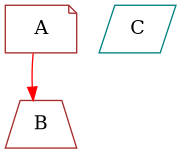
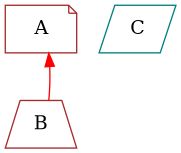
edge "A" -> "B": reversed
